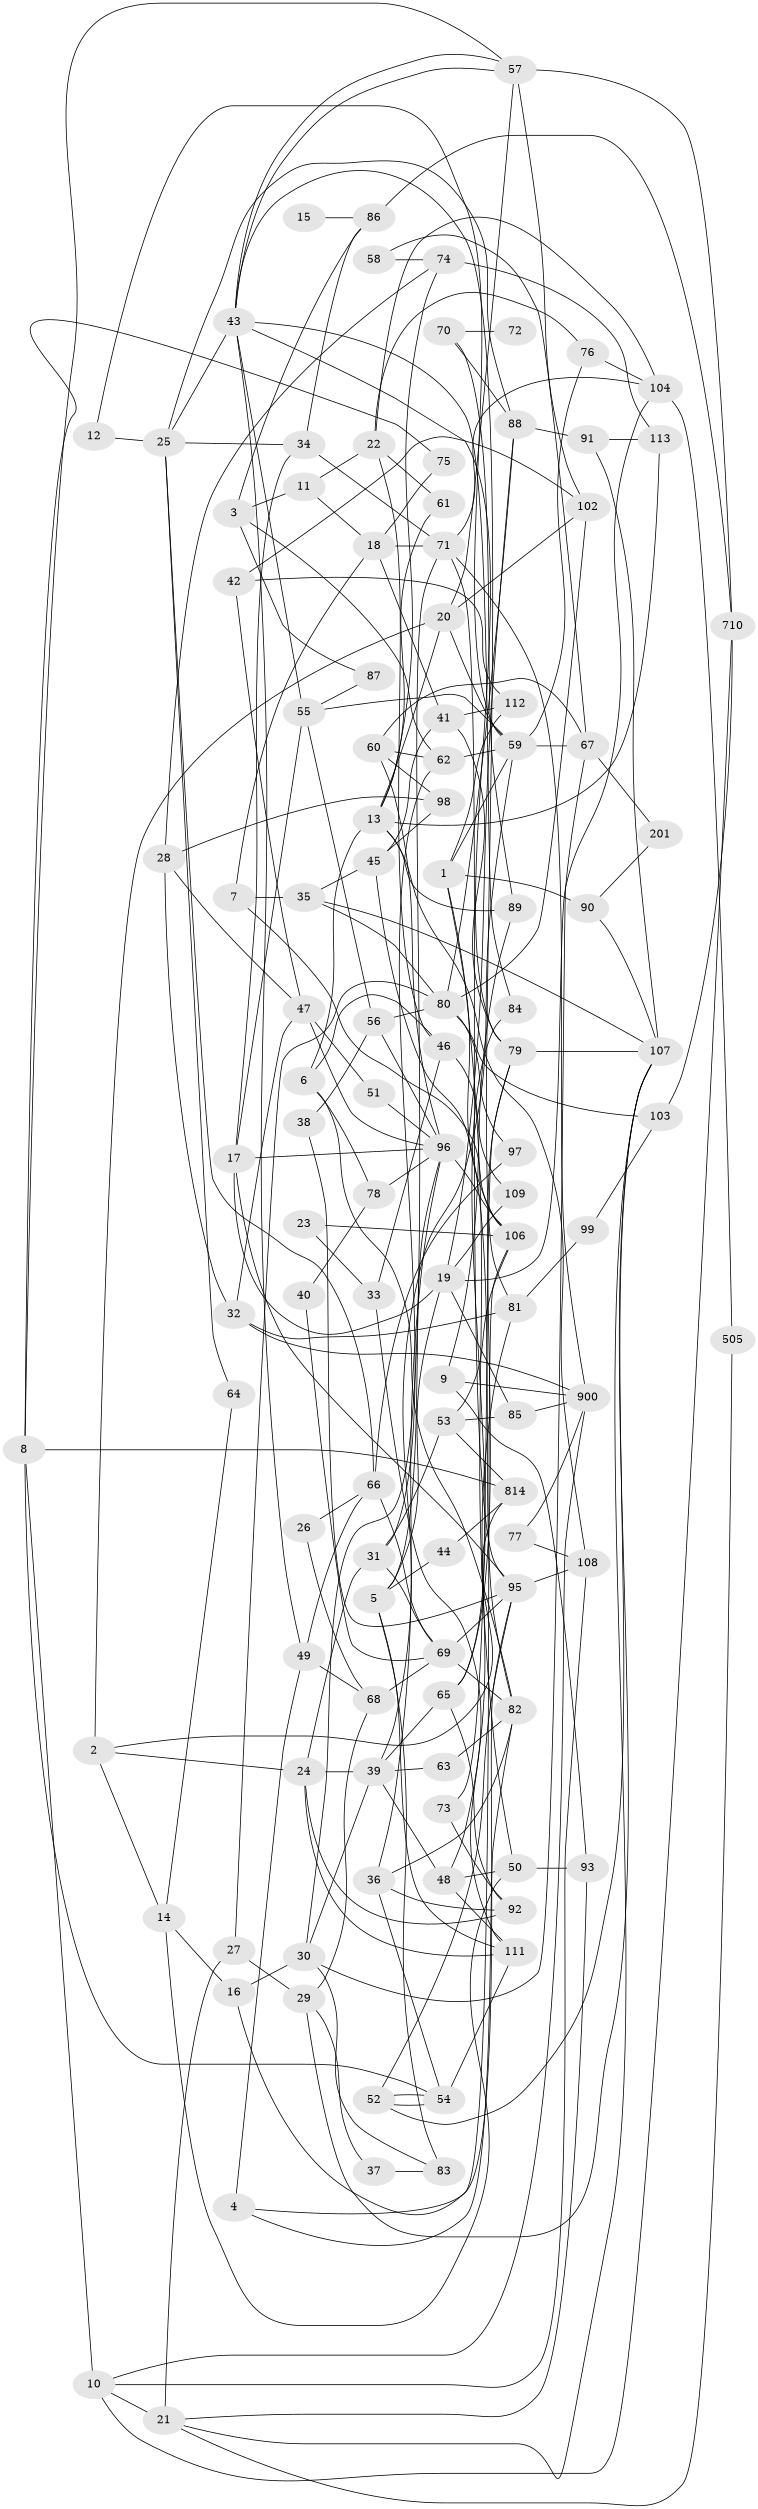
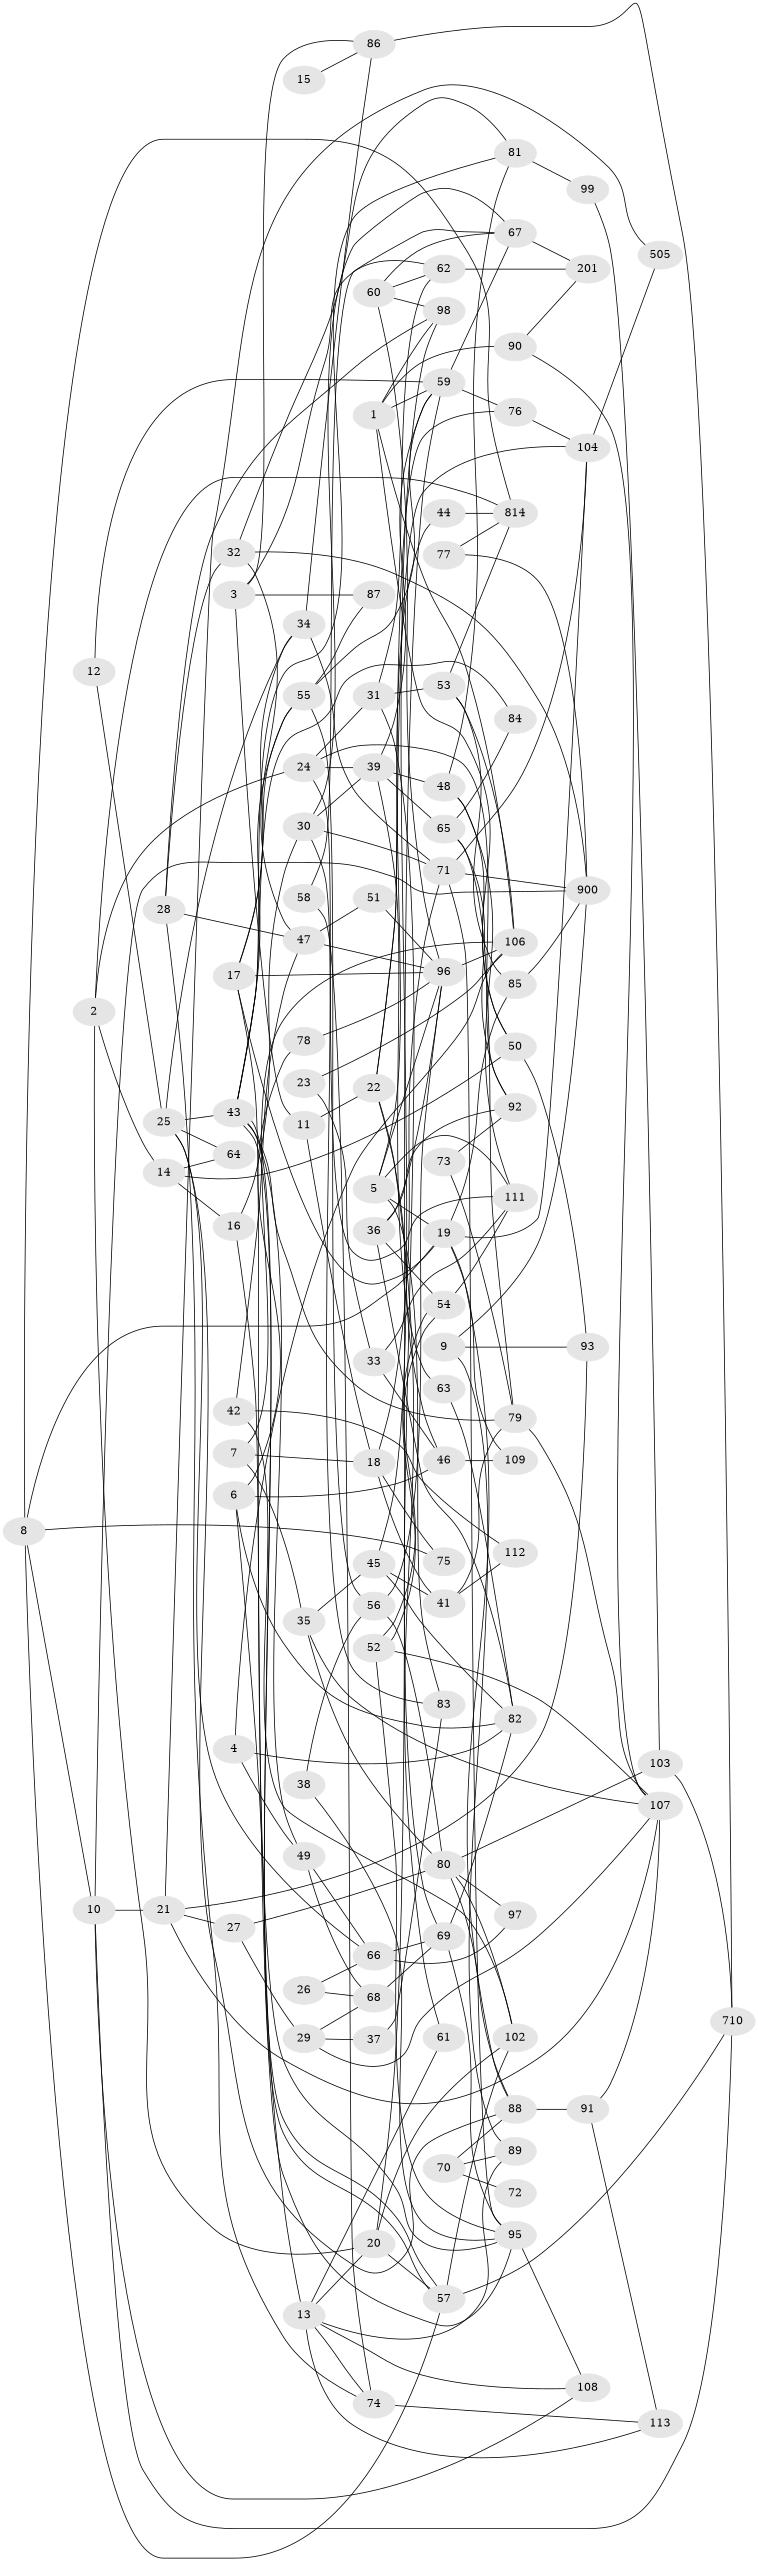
edge "59" -- "62": now "201" -- "62"
edge "112" -- "1": now "98" -- "1"
node "40": removed
edge "77" -- "108": now "77" -- "814"
edge "8" -- "54": now "8" -- "19"
